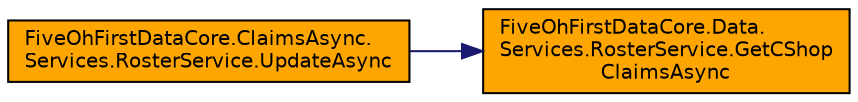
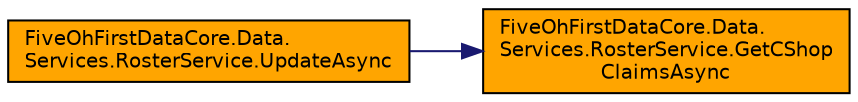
node "FiveOhFirstDataCore.ClaimsAsync. Services.RosterService.UpdateAsync": label "FiveOhFirstDataCore.ClaimsAsync. Services.RosterService.UpdateAsync" -> "FiveOhFirstDataCore.Data. Services.RosterService.UpdateAsync"
